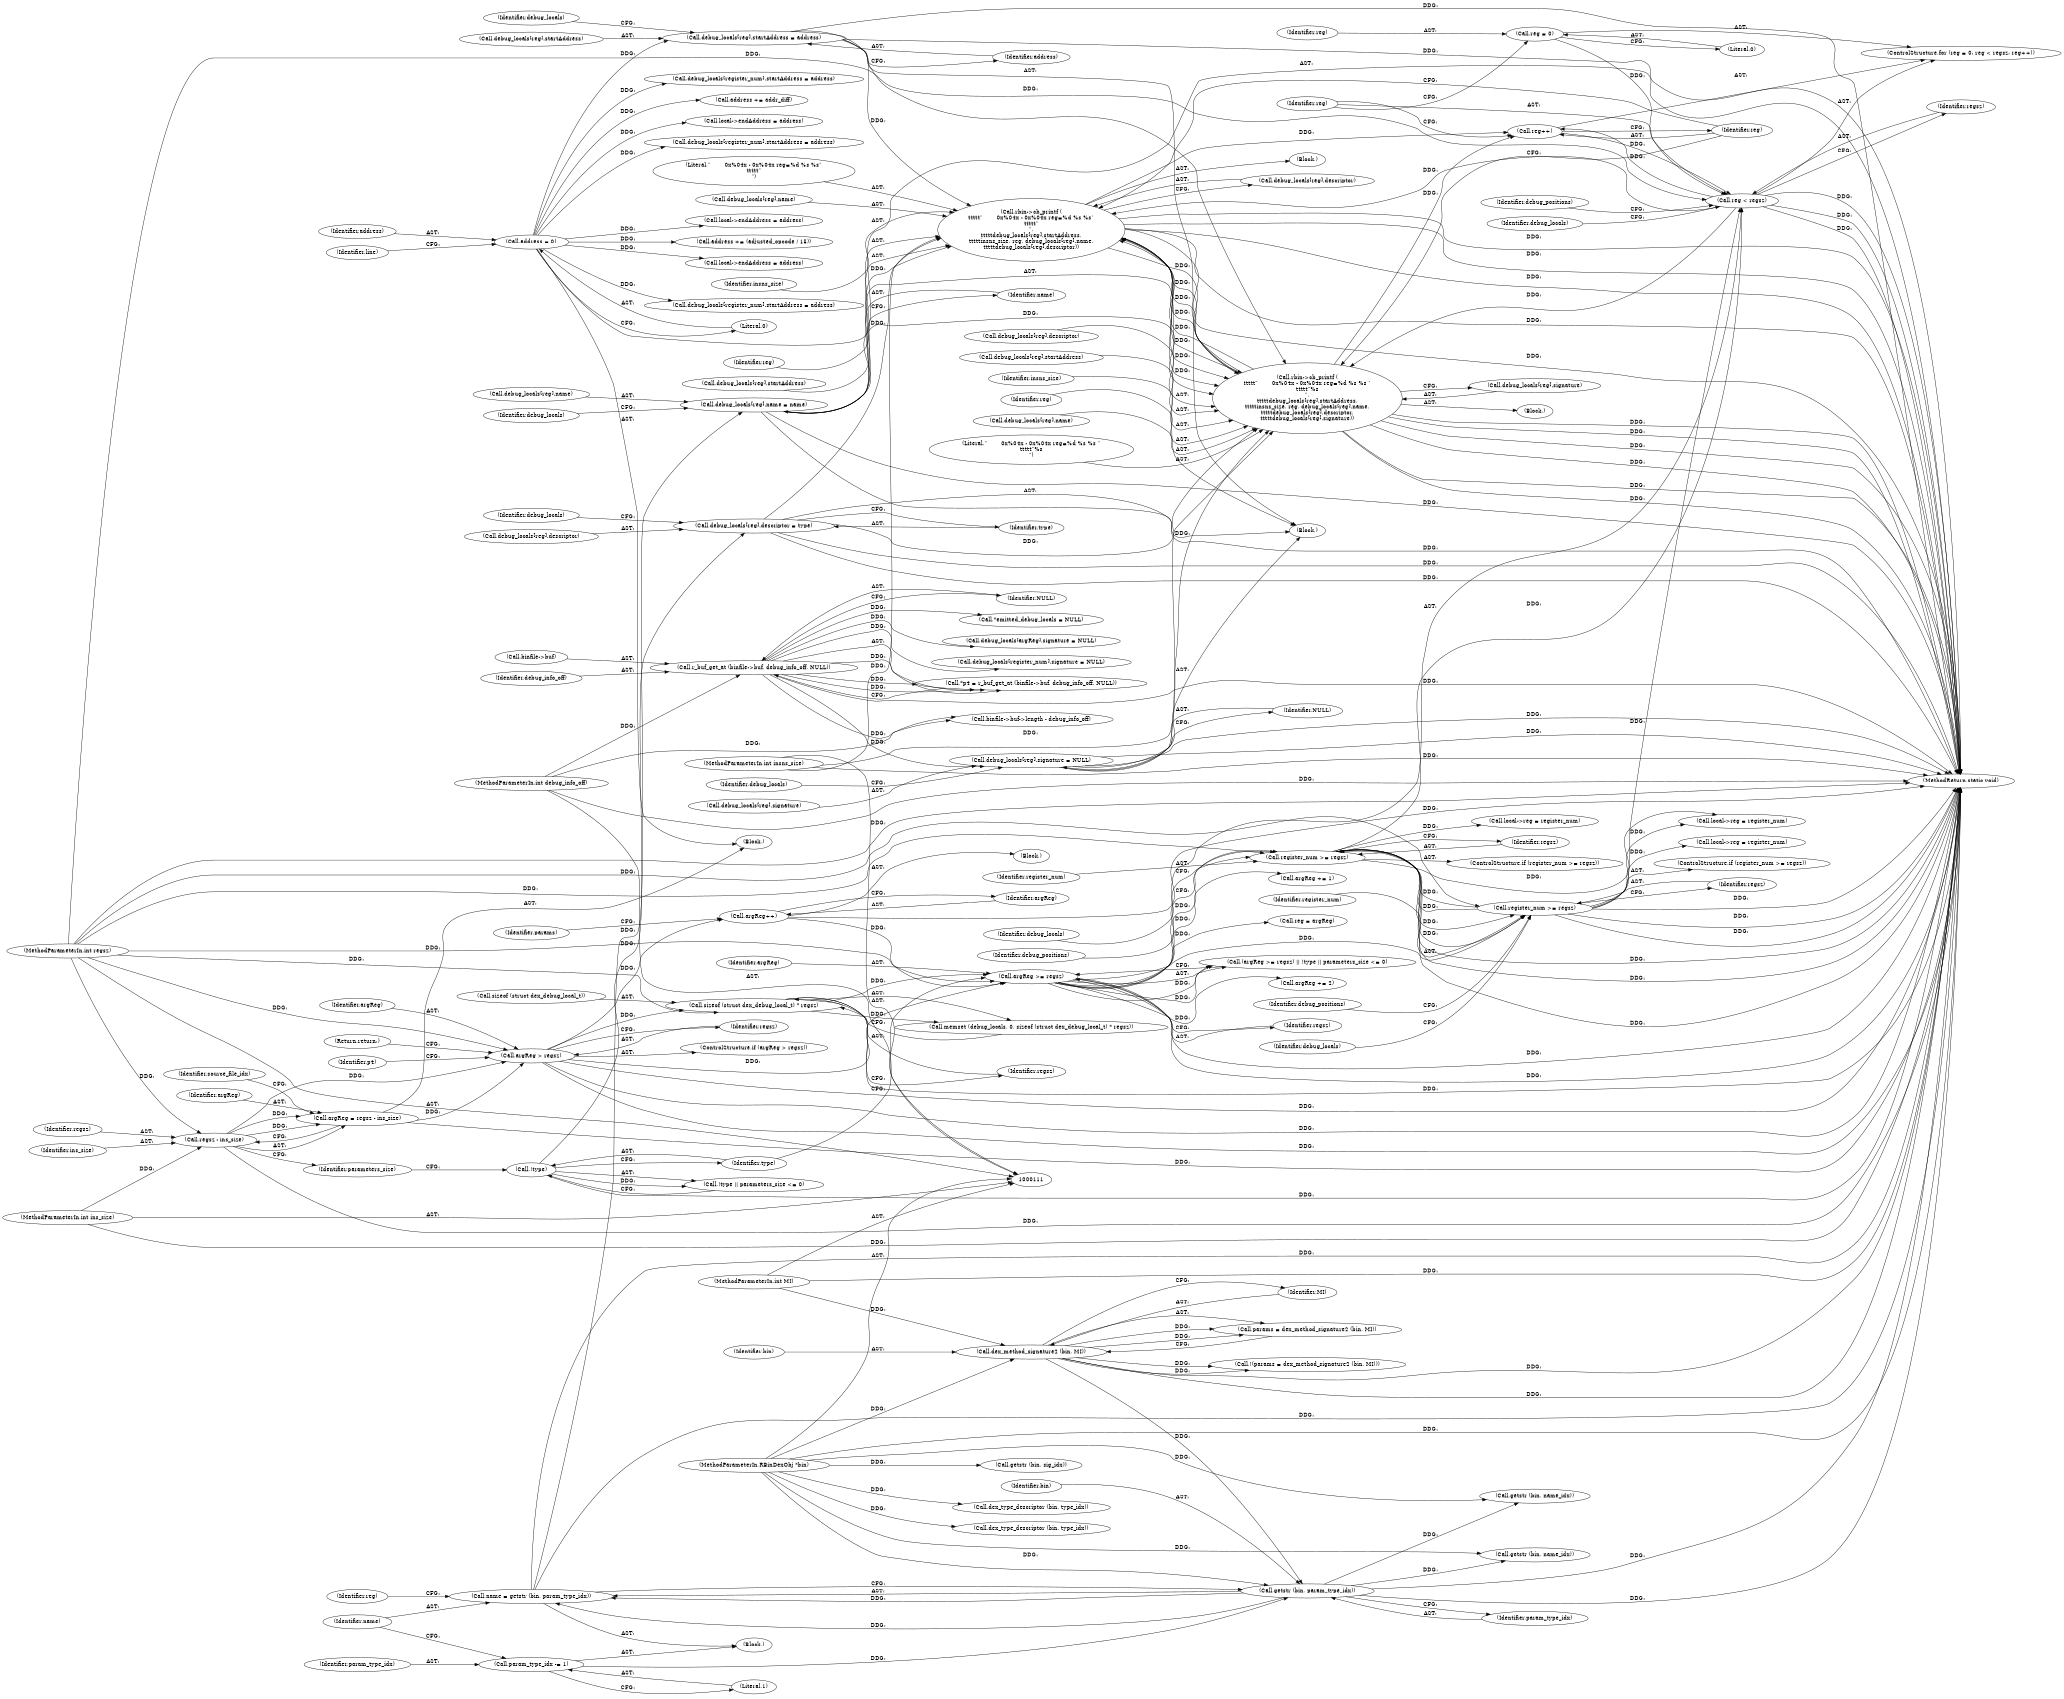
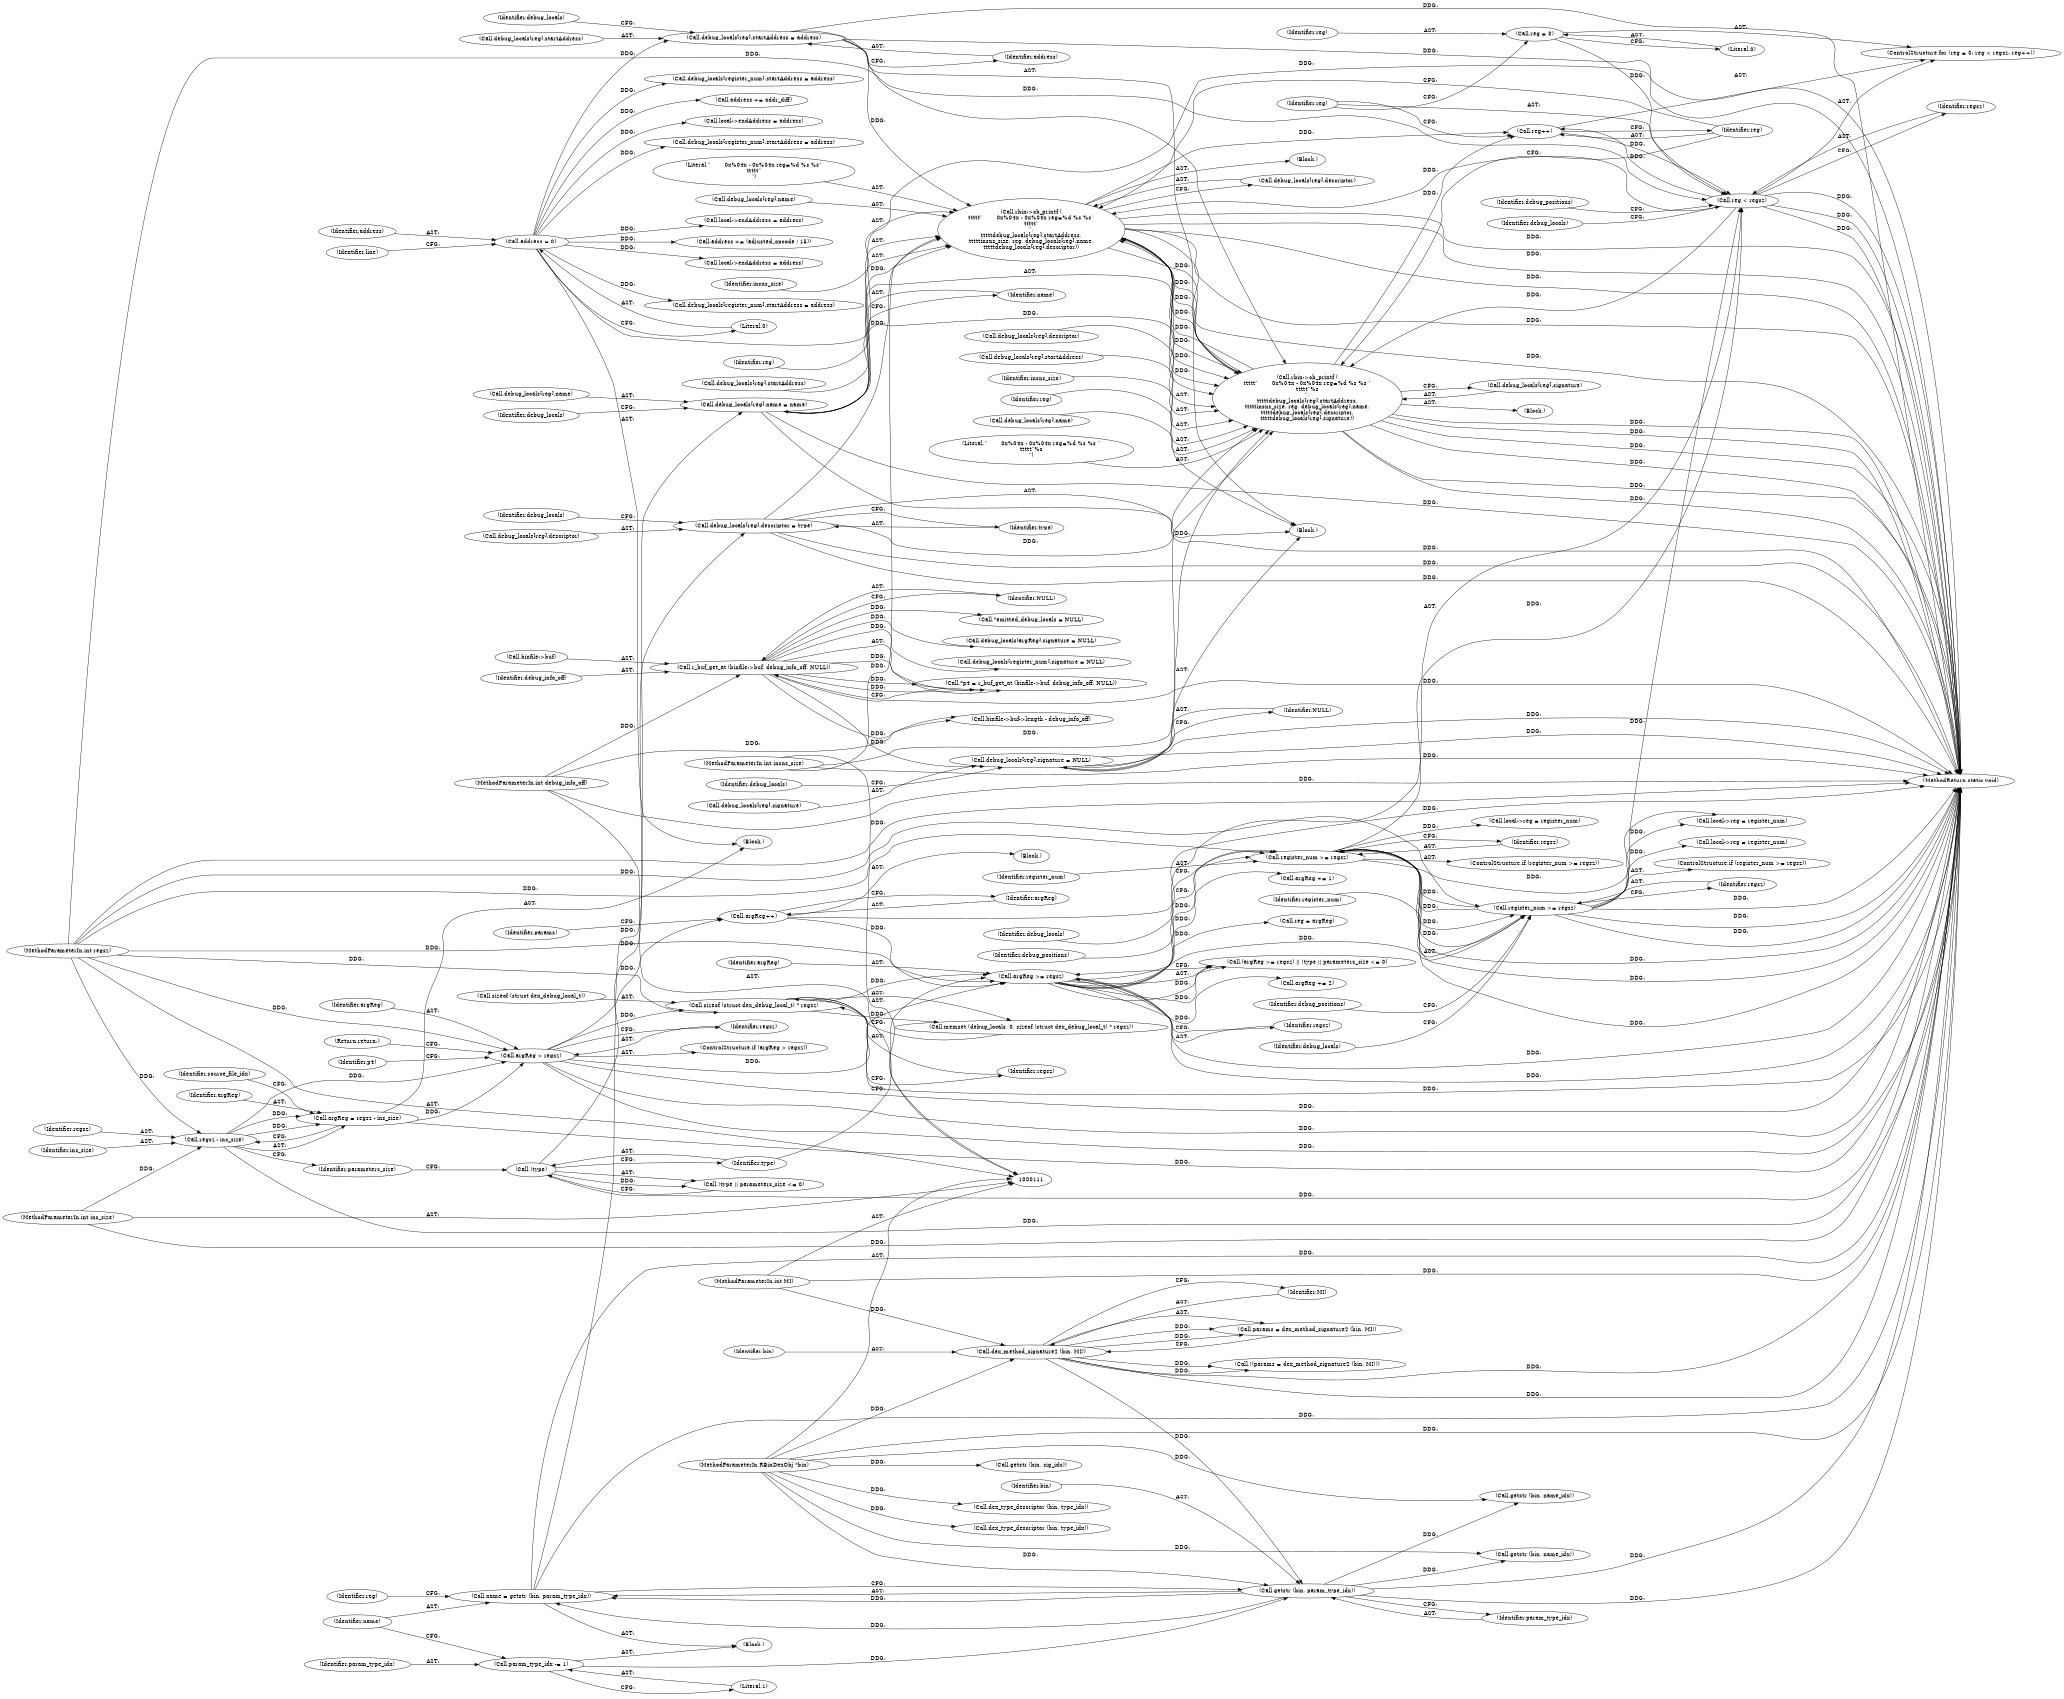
edge "(Call,address = 0)" -> "(MethodReturn,static void)": label "AST: " -> "DDG: "
